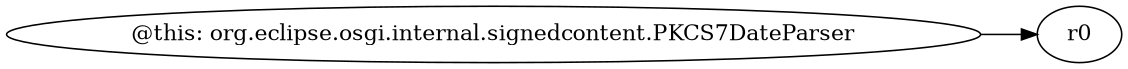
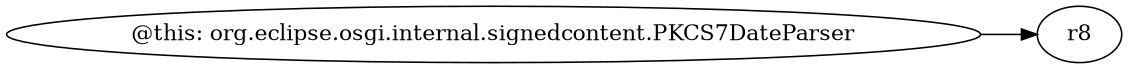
node "r0": label "r0" -> "r8"
